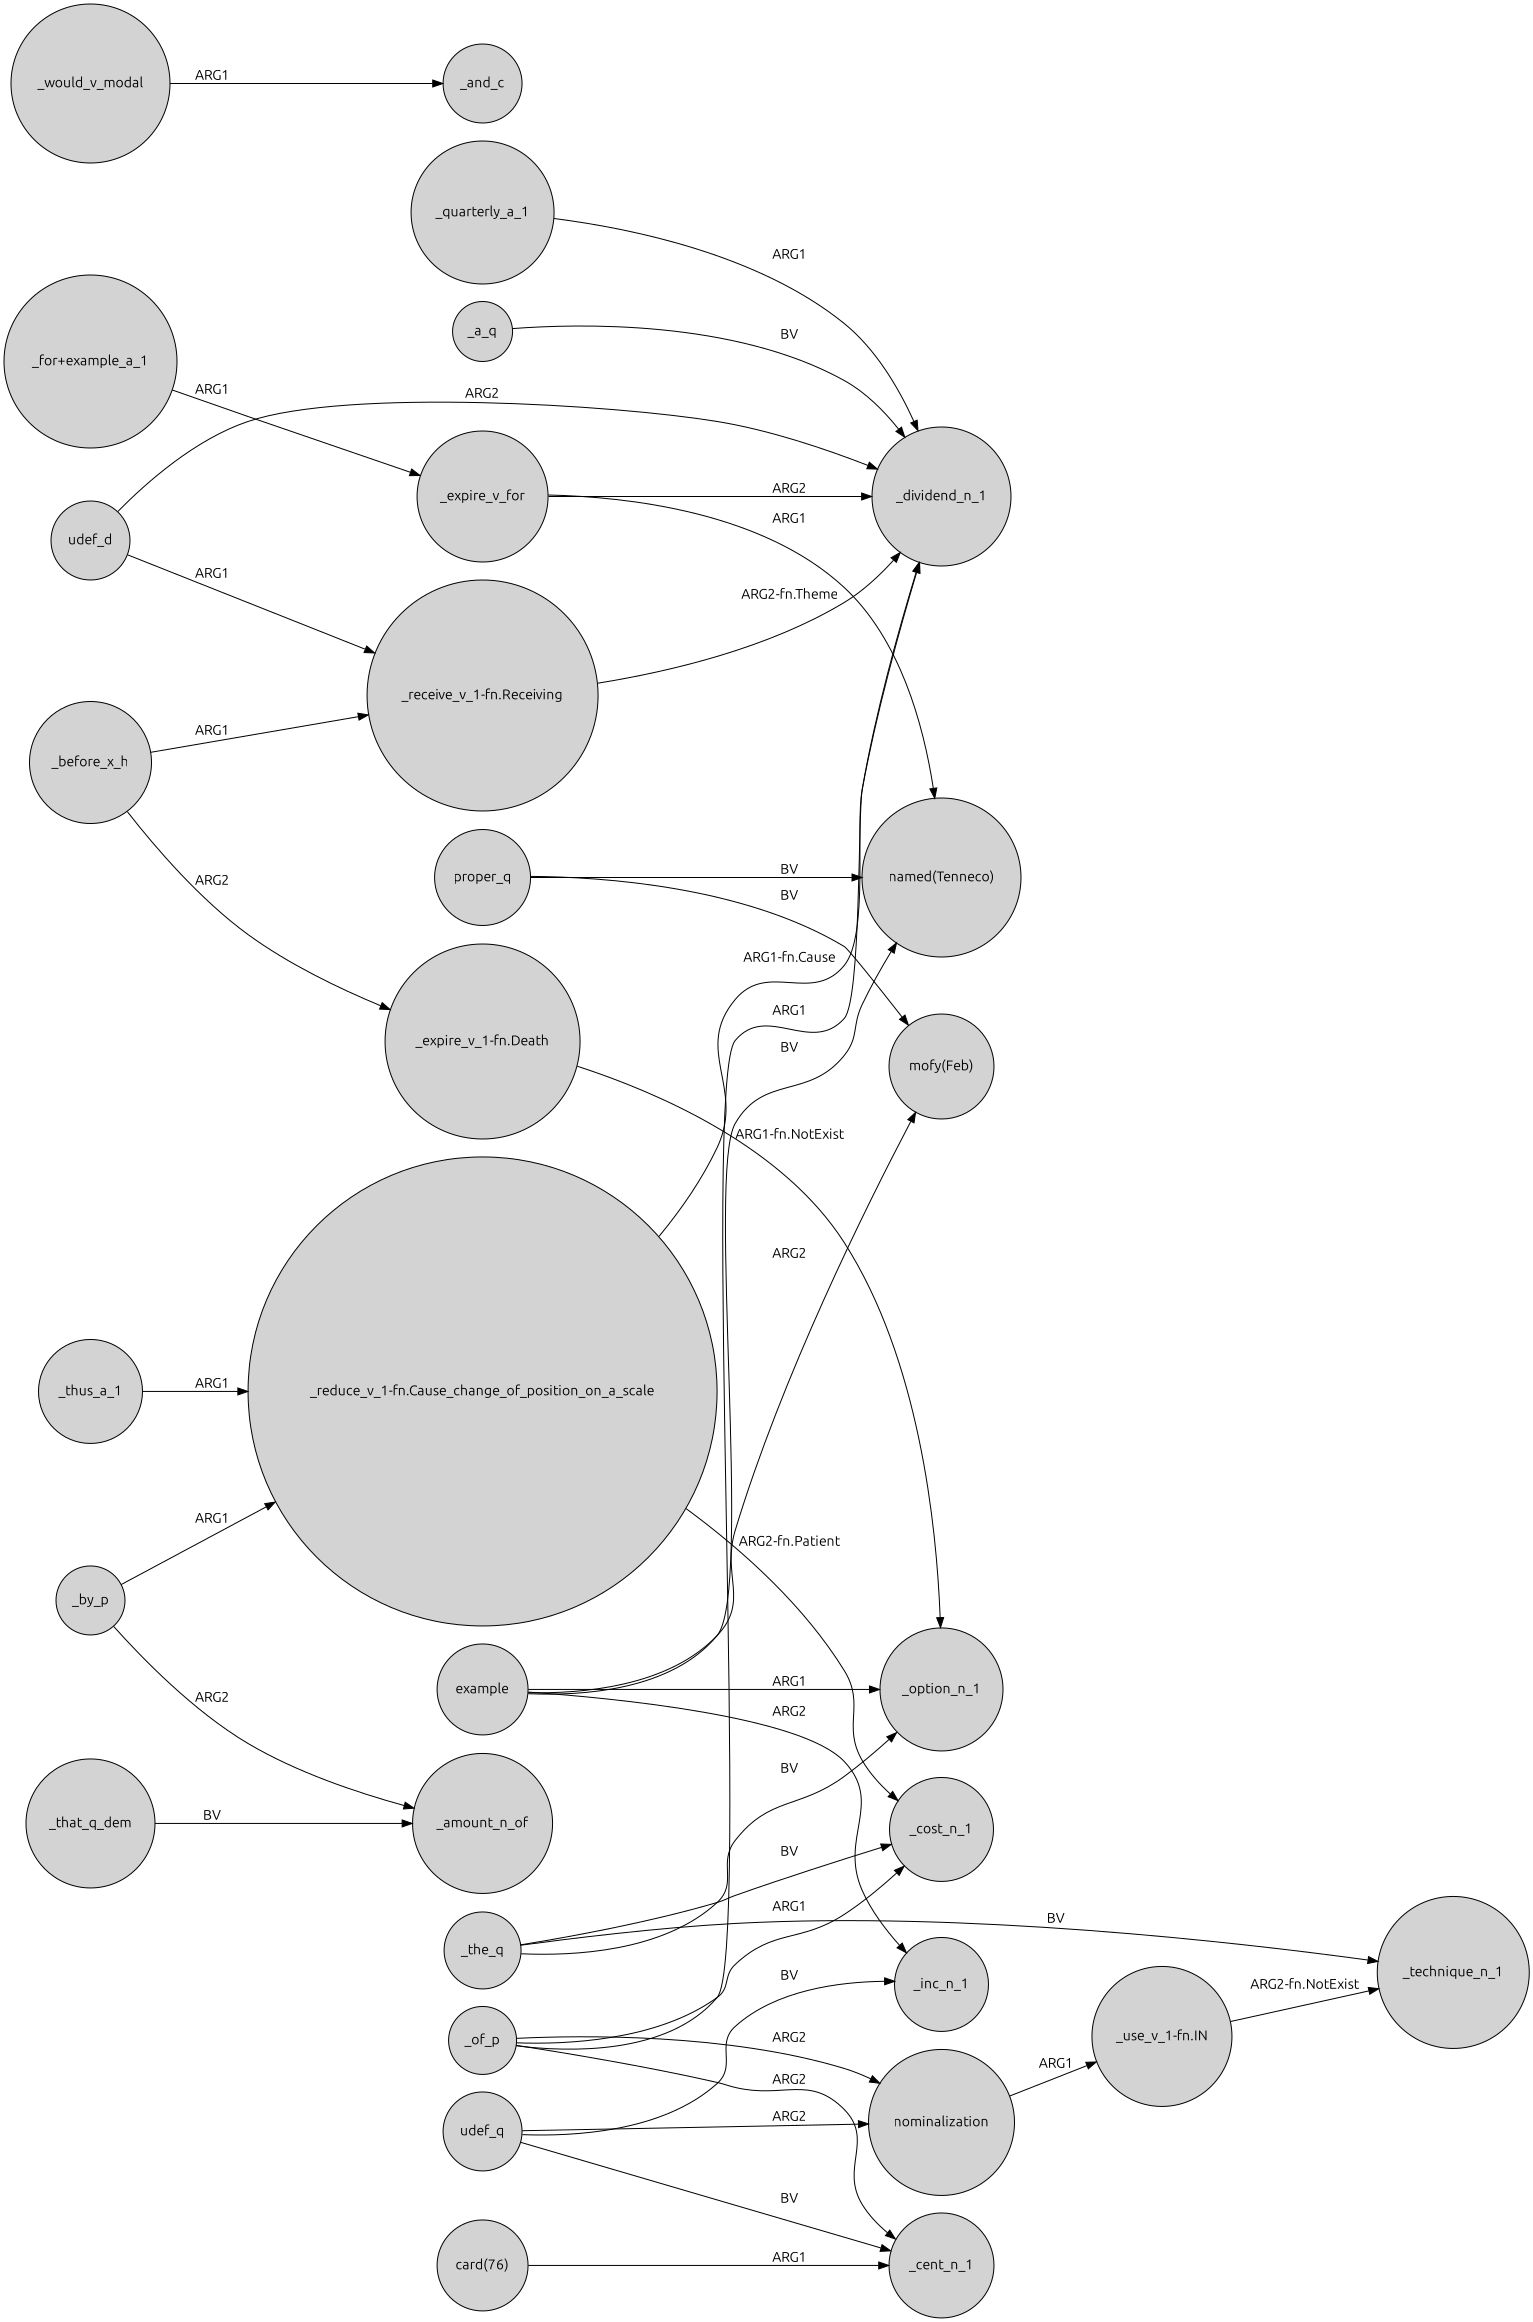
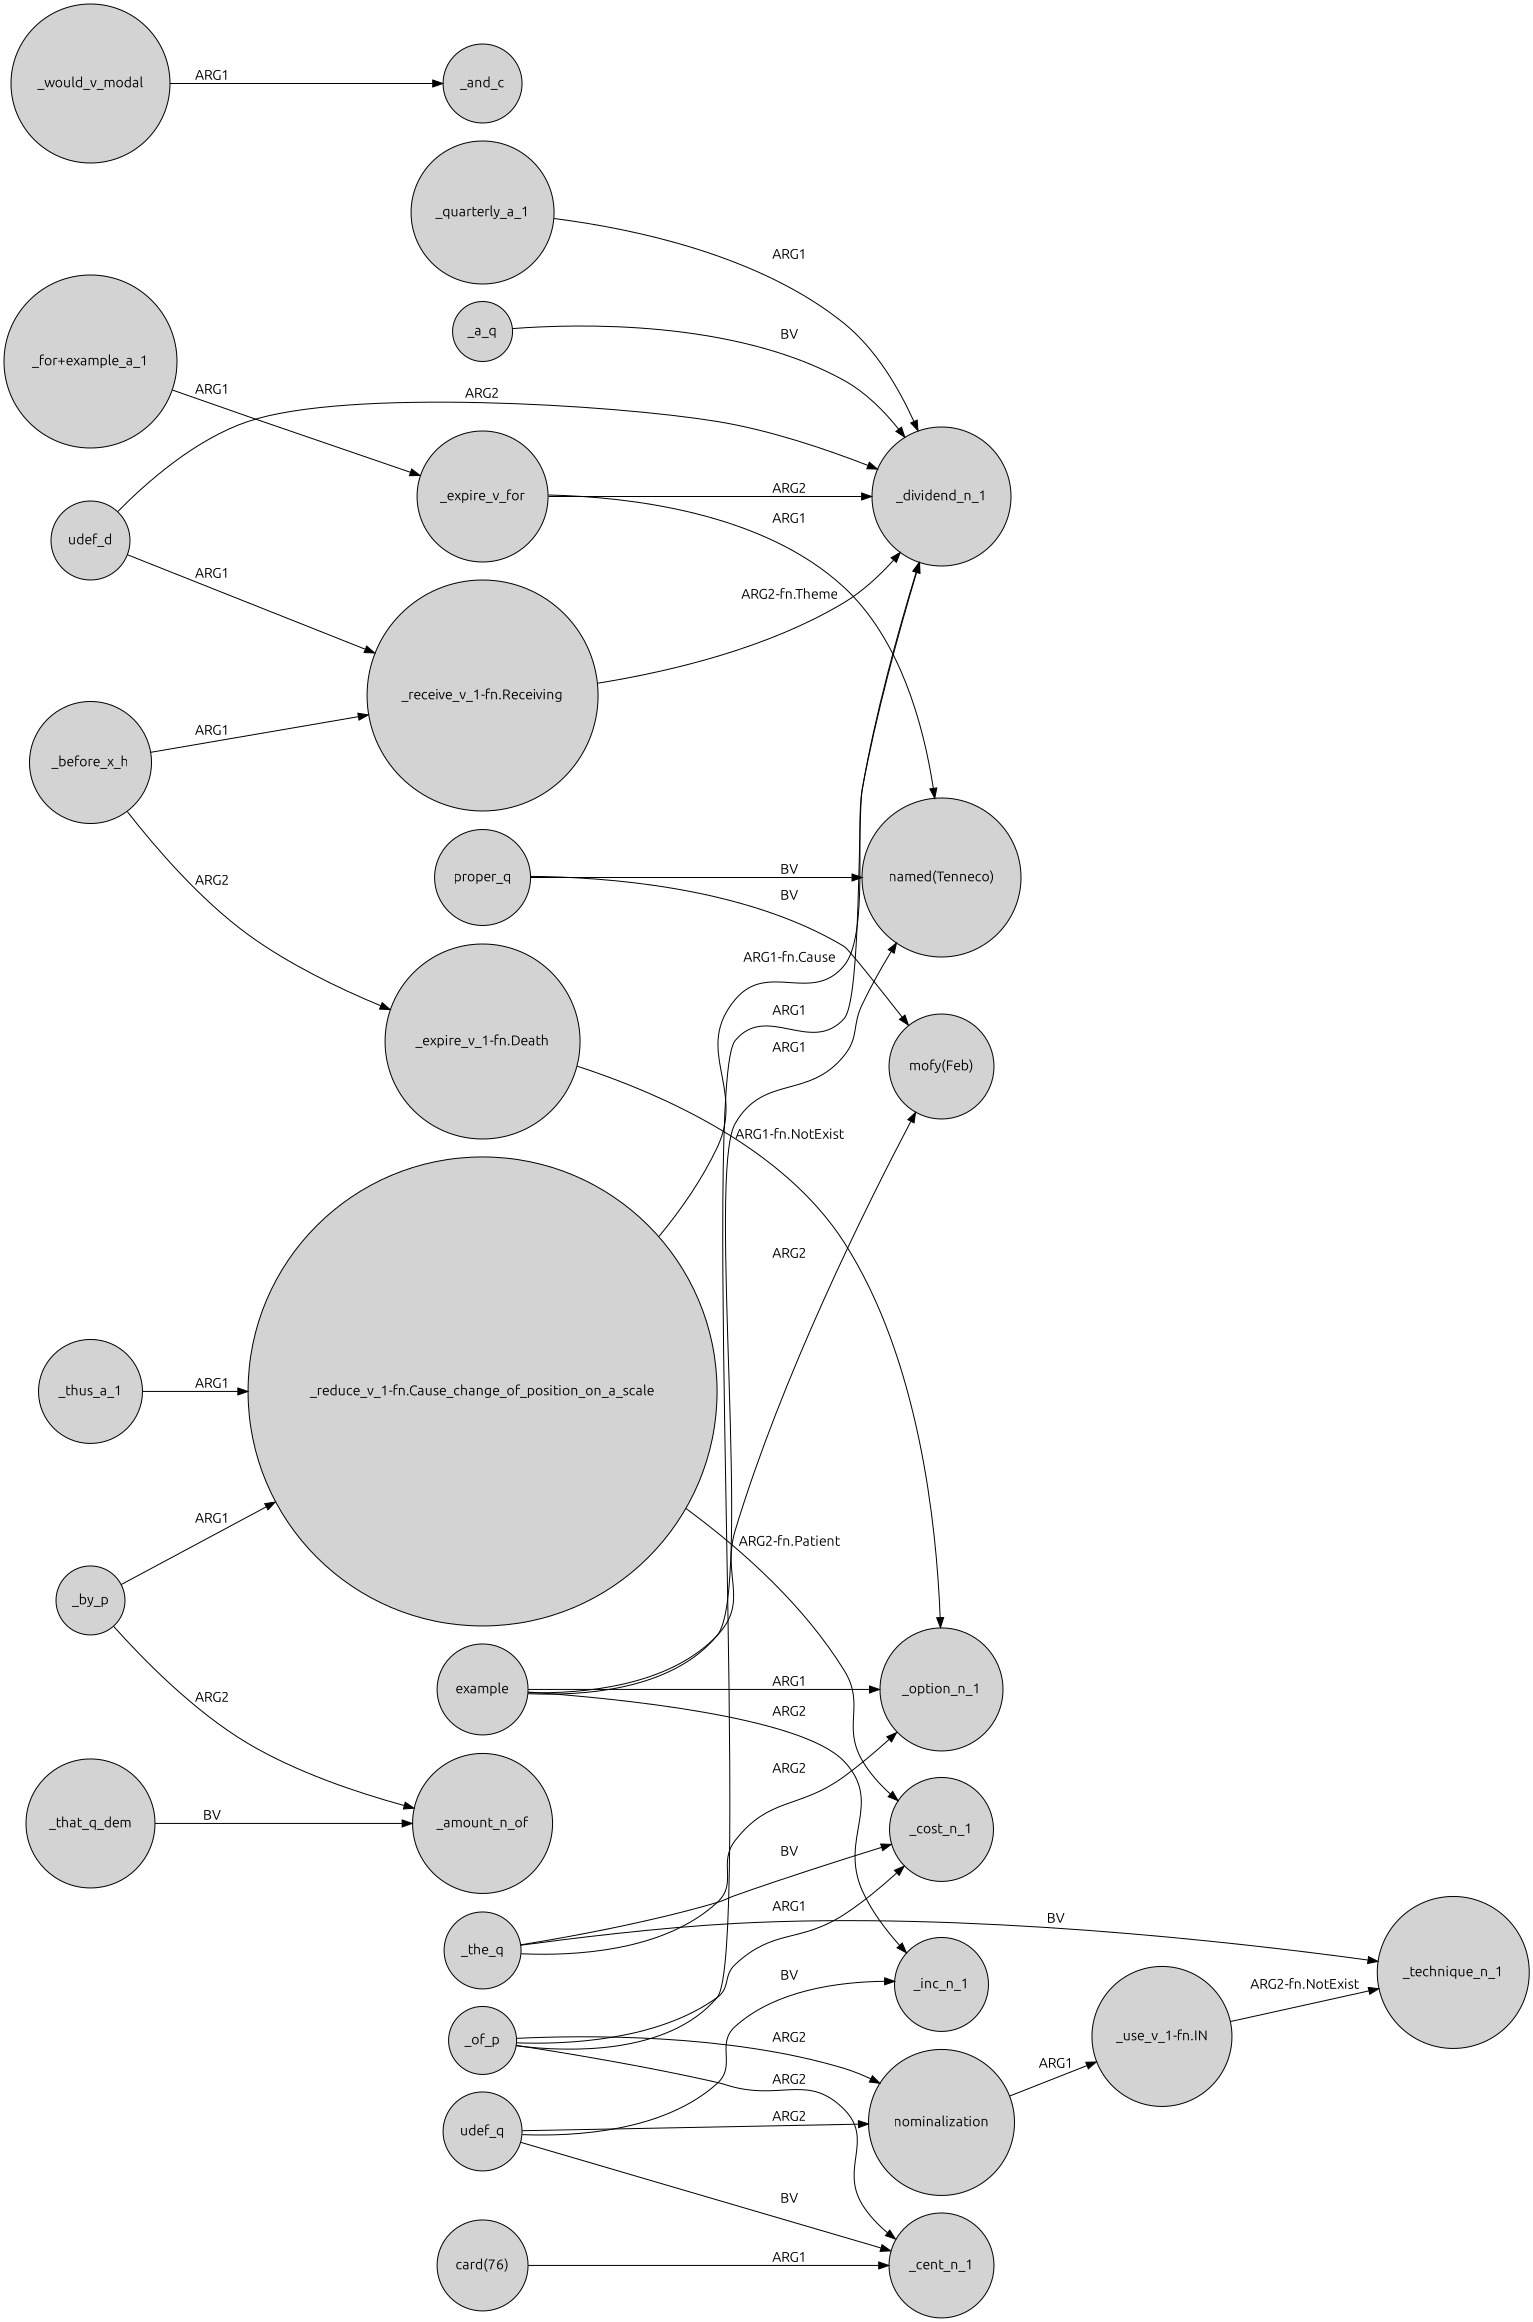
edge "example" -> "named(Tenneco)": label "BV" -> "ARG1"
edge "_the_q" -> "_option_n_1": label "BV" -> "ARG2"
